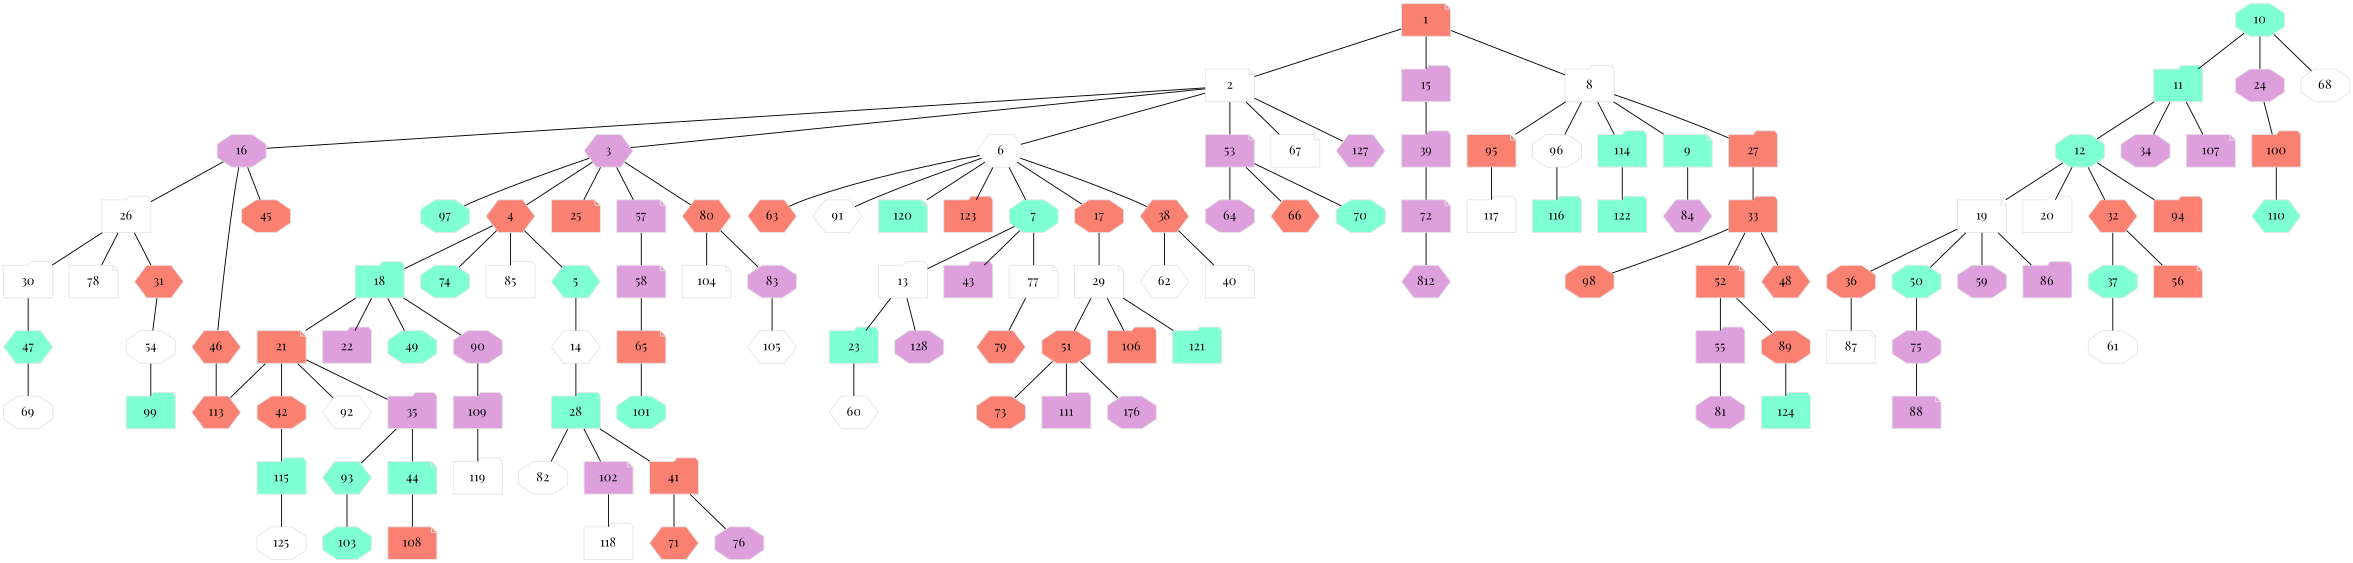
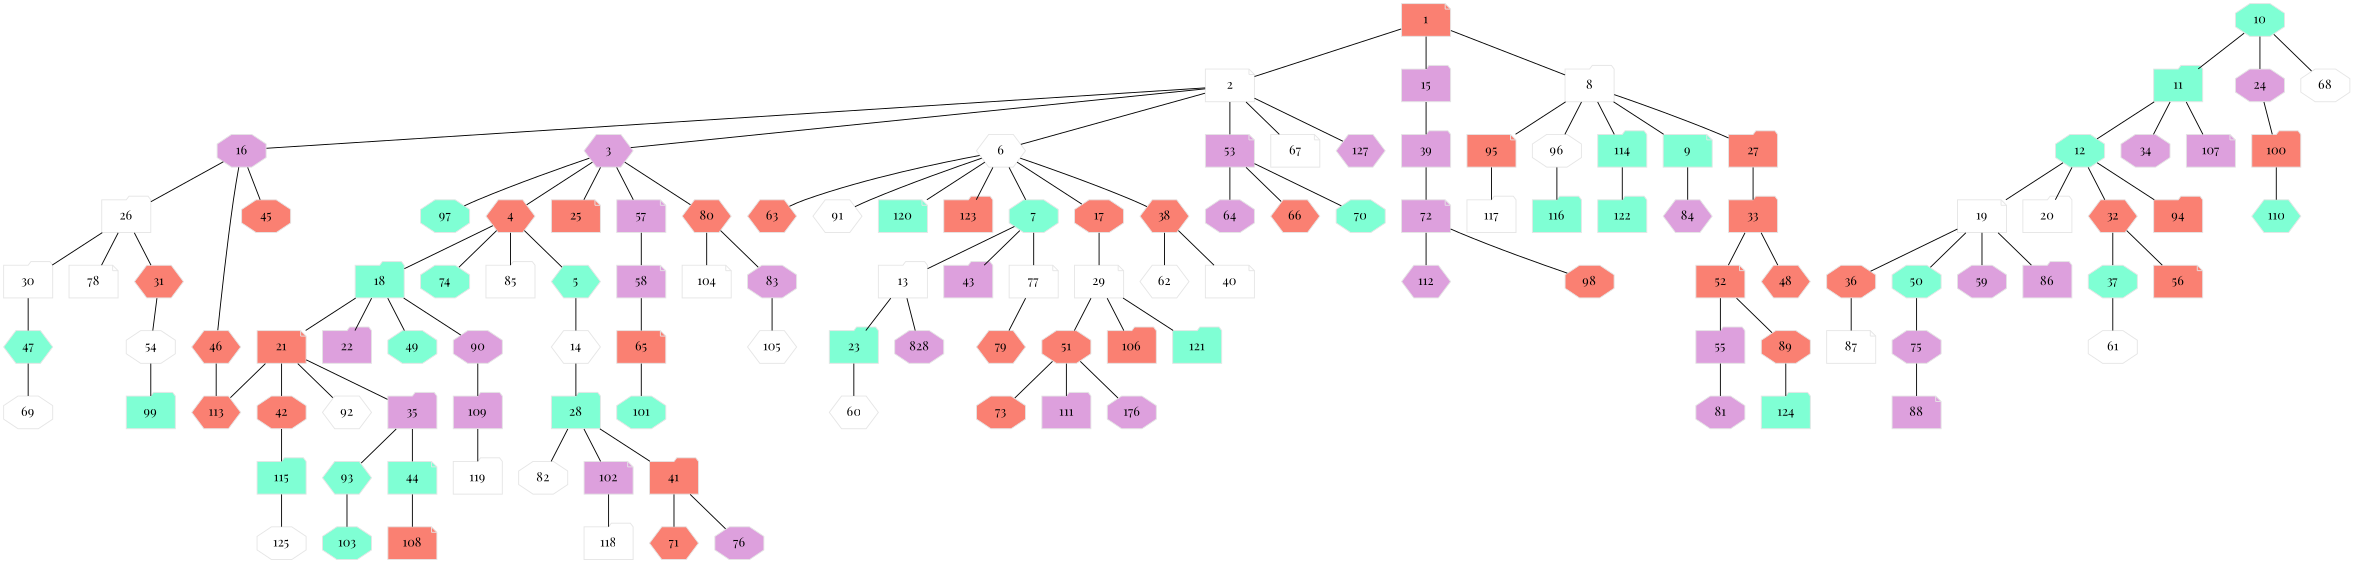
edge "33" -- "98": now "72" -- "98"
node "812": label "812" -> "112"
node "128": label "128" -> "828"
